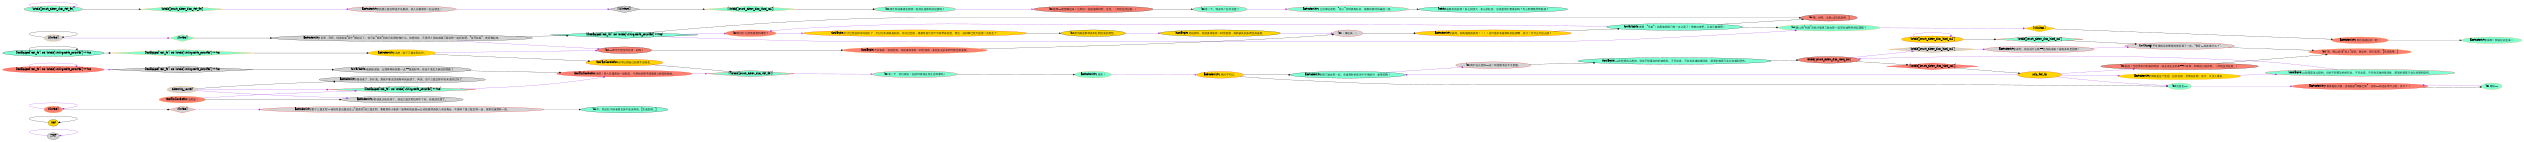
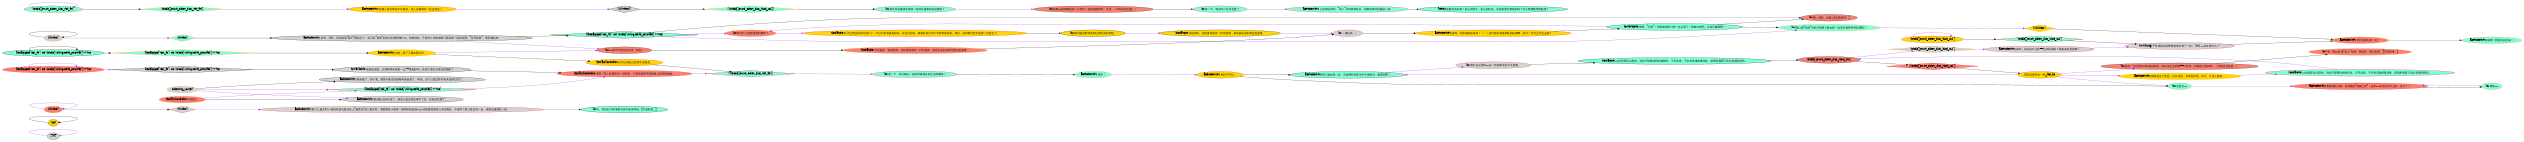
node "Electrochemistry: 忽视三版女郎是不礼貌的。美人在邀请你一起去朝圣！": fillcolor lightgrey -> gold
edge "Kim Kitsuragi: 平常很镇定的警督突然后退了一步。“警官……你在做什么？”" -> "You: “我，呃……必须*拉上*拉链。就这样。我们走吧。”[完成思维。]": now "Kim Kitsuragi: 平常很镇定的警督突然后退了一步。“警官……你在做什么？”" -> "Electrochemistry: 我没说就狂欢一秒！"
node "unzip_that_hip": label "unzip_that_hip" -> "我没说就狂欢一秒_that_hip"
